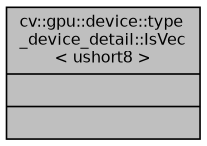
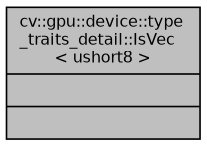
node "cv::gpu::device::type": text "_device_detail::IsVec" -> "_traits_detail::IsVec"
